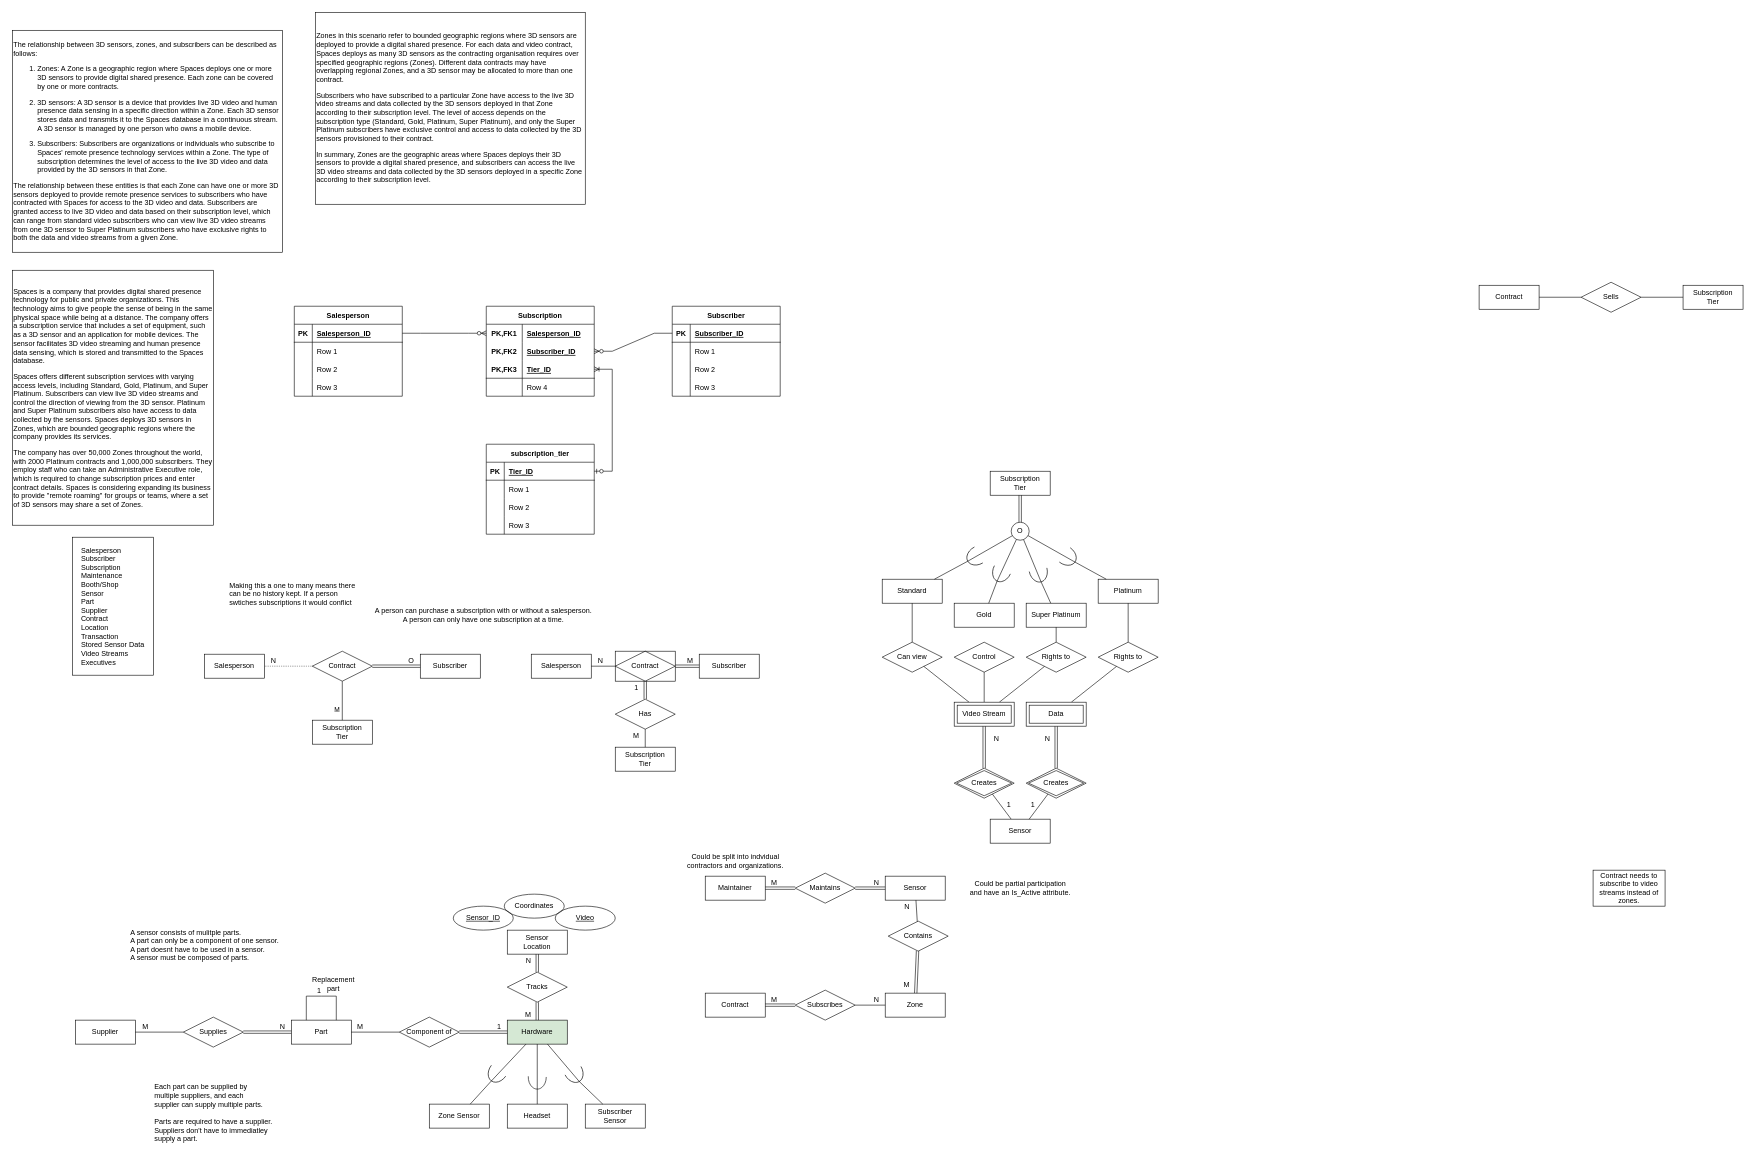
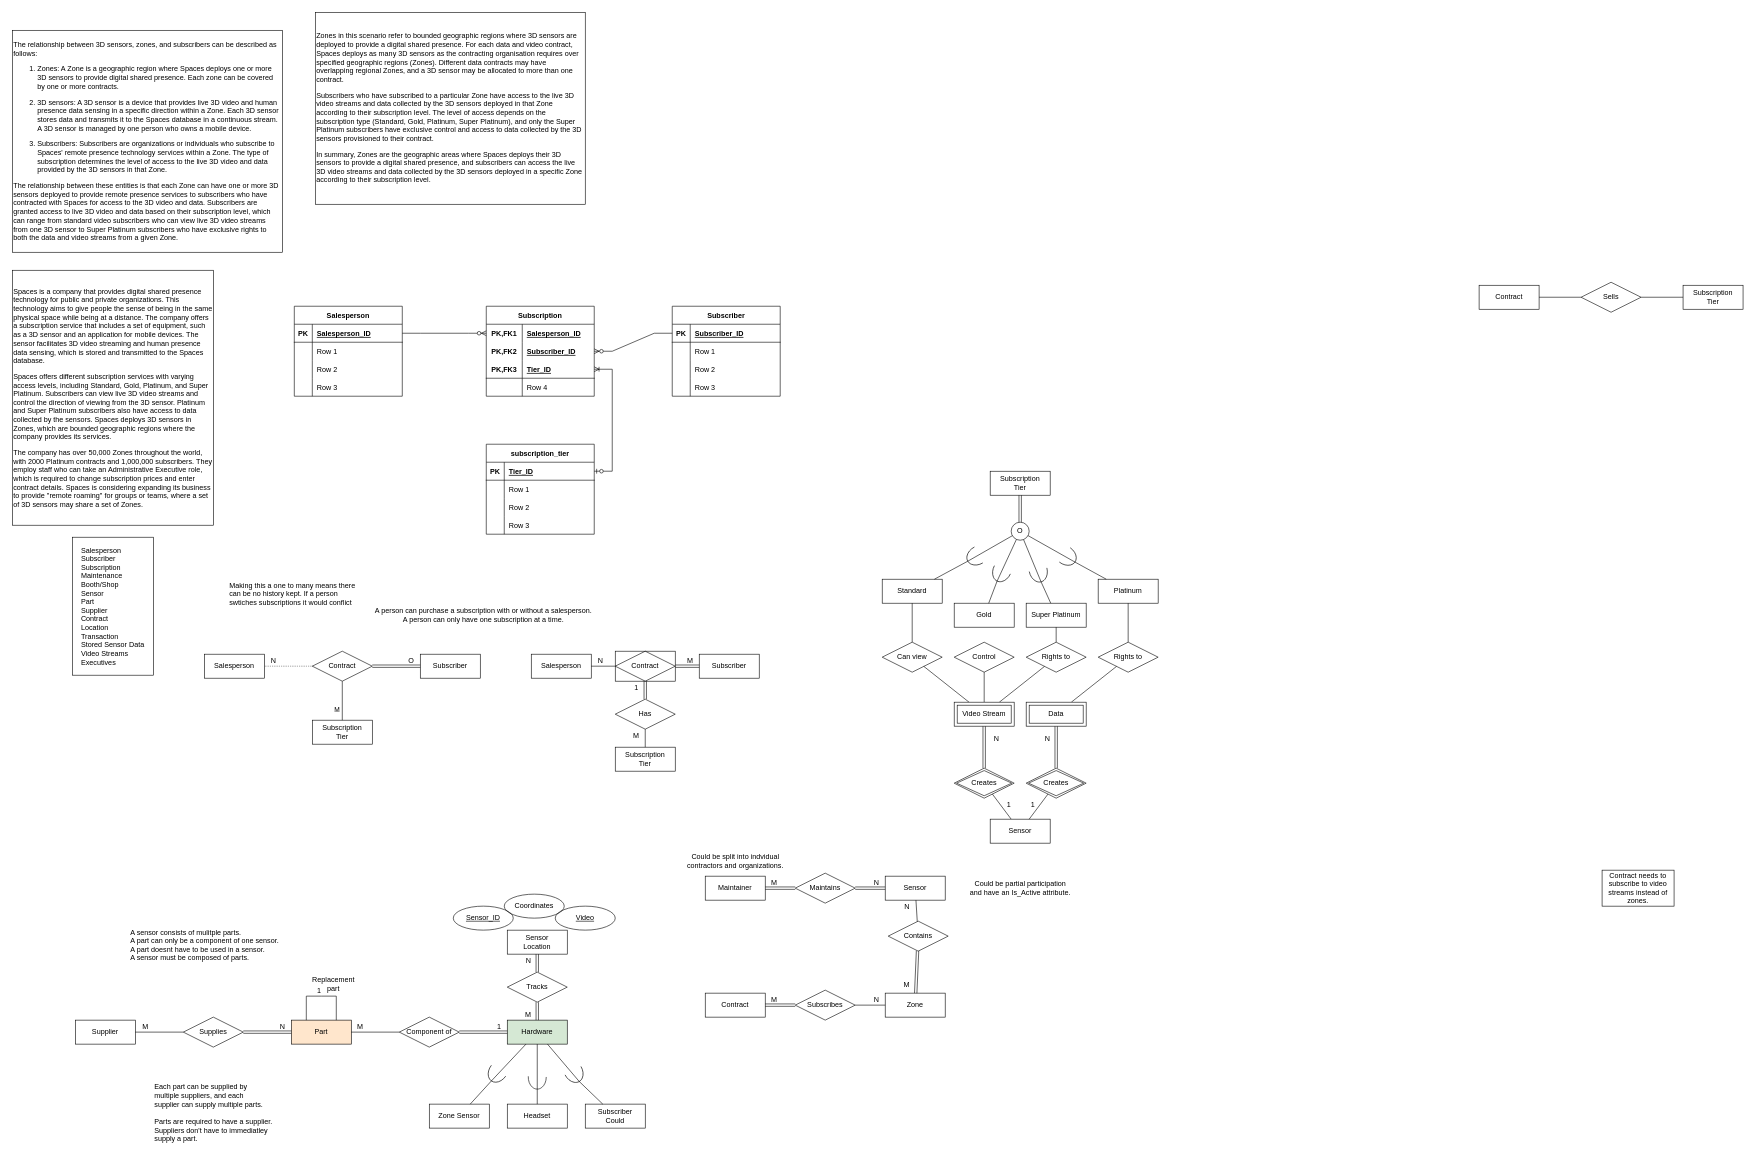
node "Contract needs to subscribe to video streams instead of zones.": moved (1629, 888) -> (1638, 888)
node "Part": fillcolor #ffffff -> #ffe6cc
node "Subscriber Sensor": label "Subscriber Sensor" -> "Subscriber Could"
